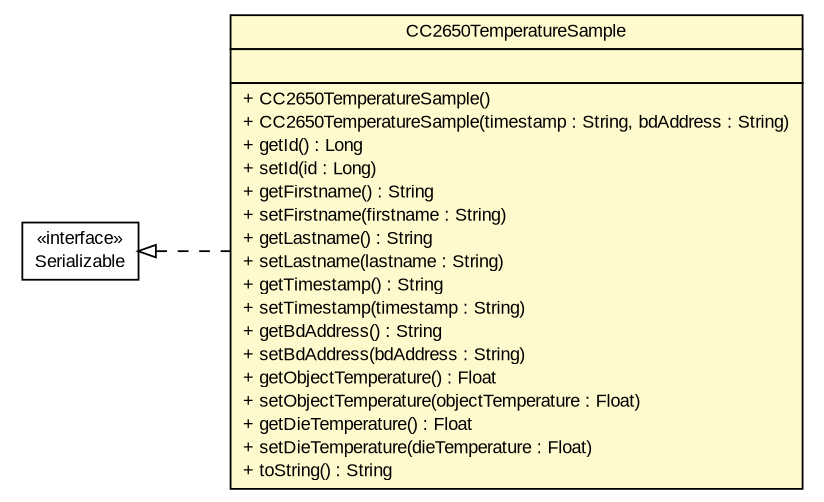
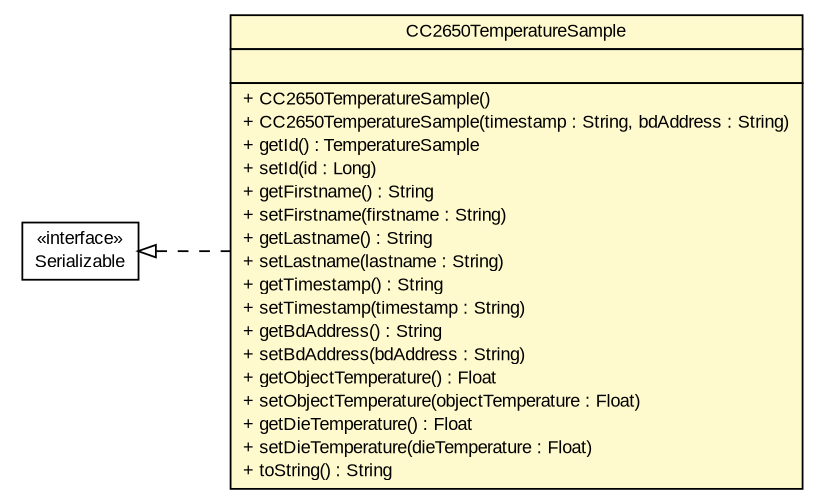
node "CC2650TemperatureSample": text "+ getId() : Long" -> "+ getId() : TemperatureSample"
